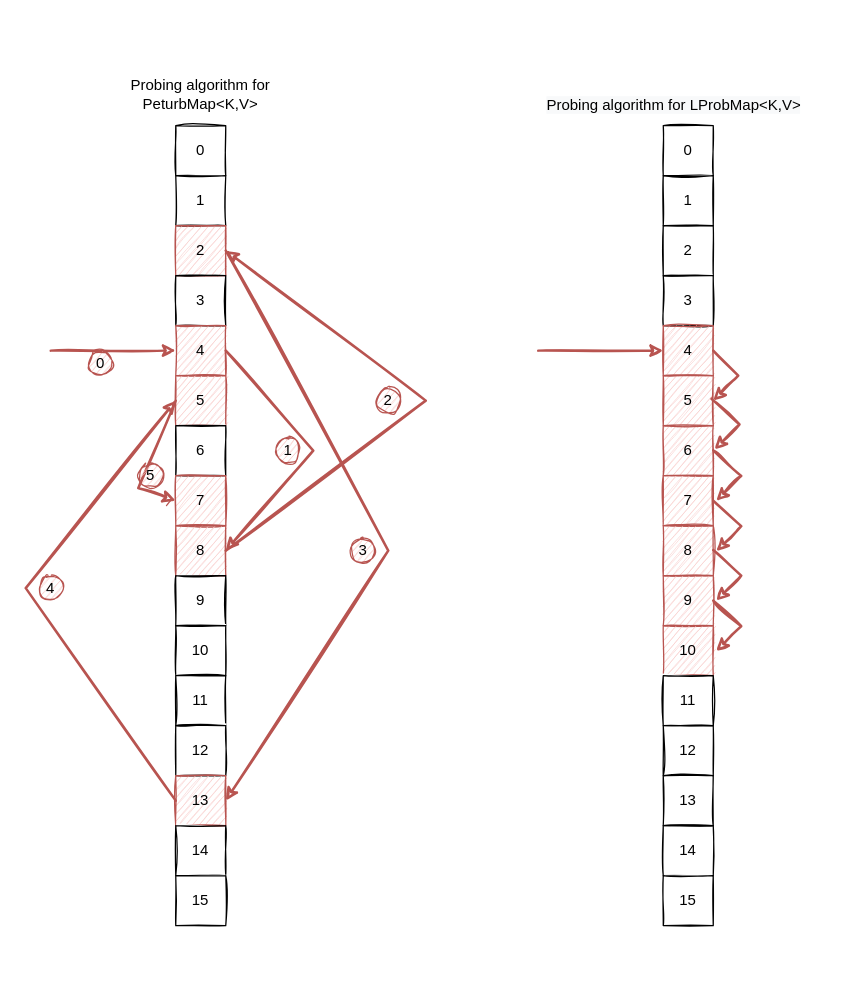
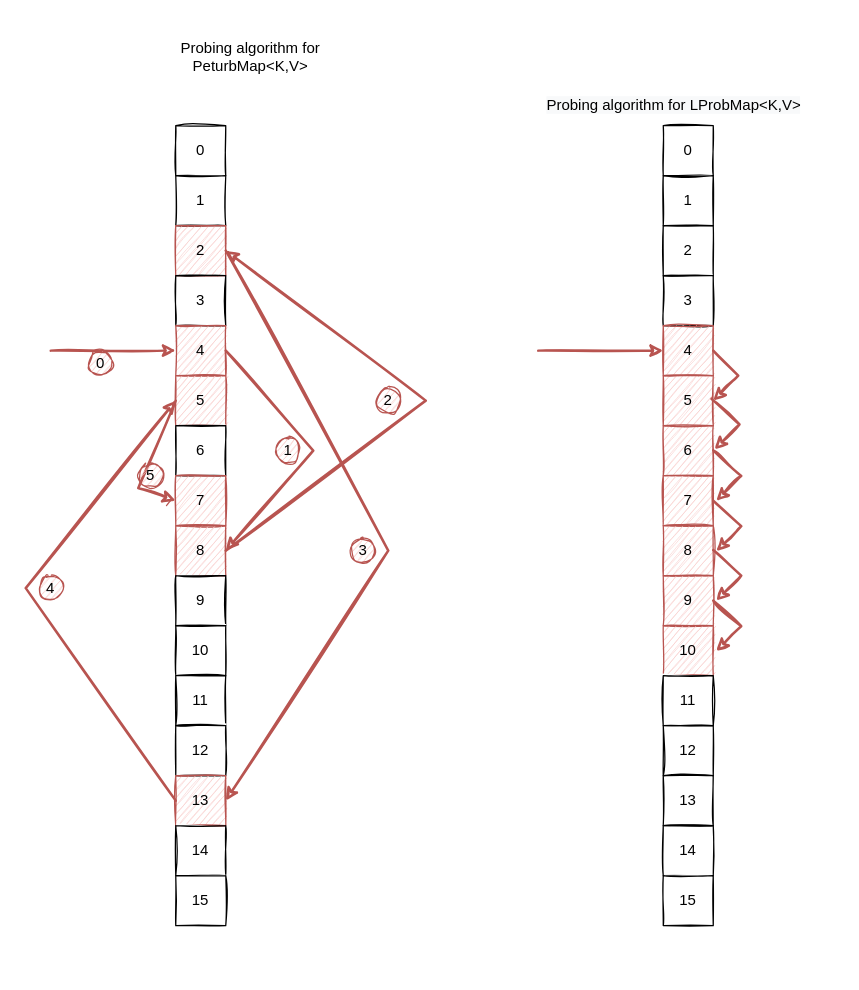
node "Probing algorithm for PeturbMap<K,V>": moved (201, 94) -> (251, 57)
